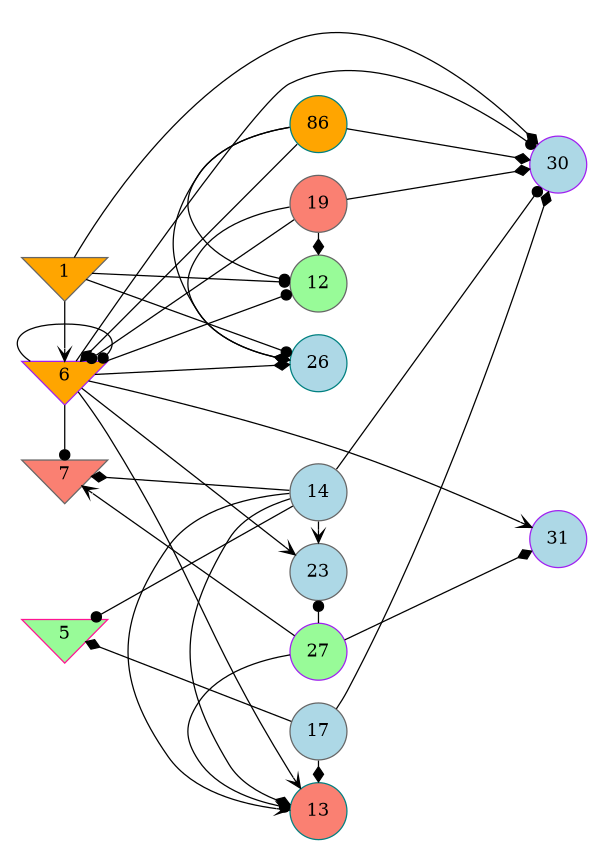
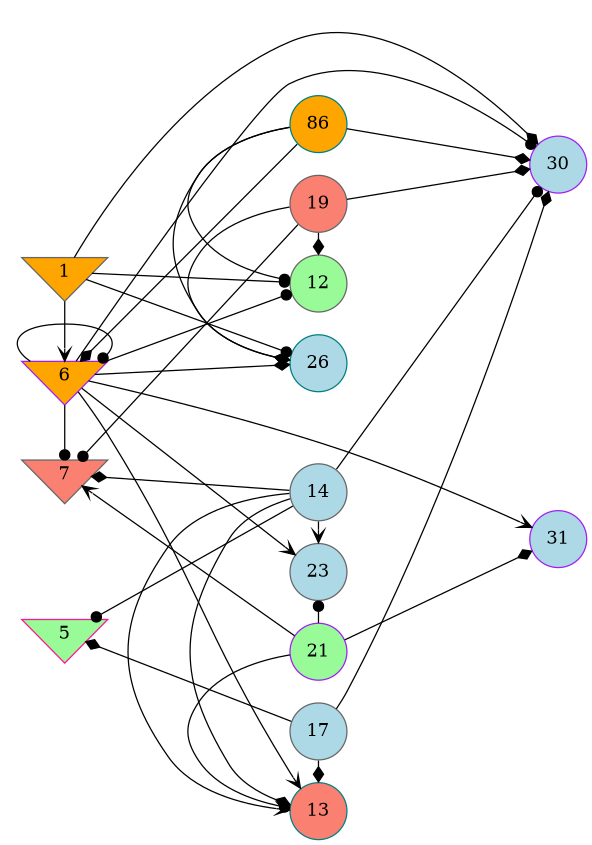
edge "19" -> "6": now "19" -> "7"
node "27": label "27" -> "21"
